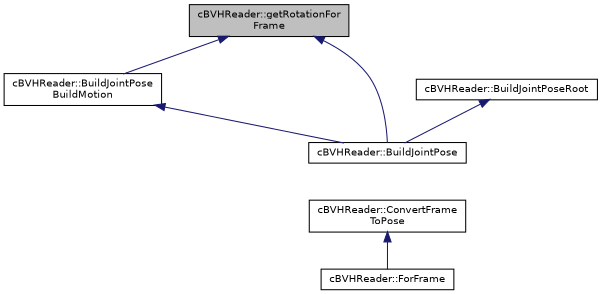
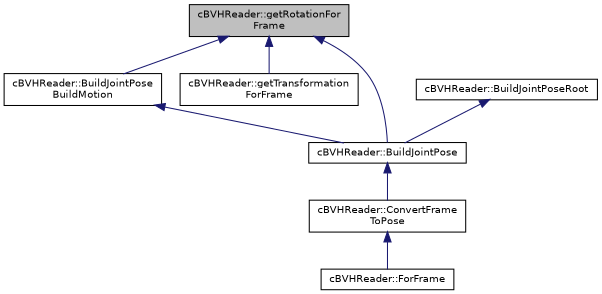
node "cBVHReader::getTransformation ForFrame": added
edge "cBVHReader::ConvertFrame ToPose" -> "cBVHReader::BuildJointPose": added
